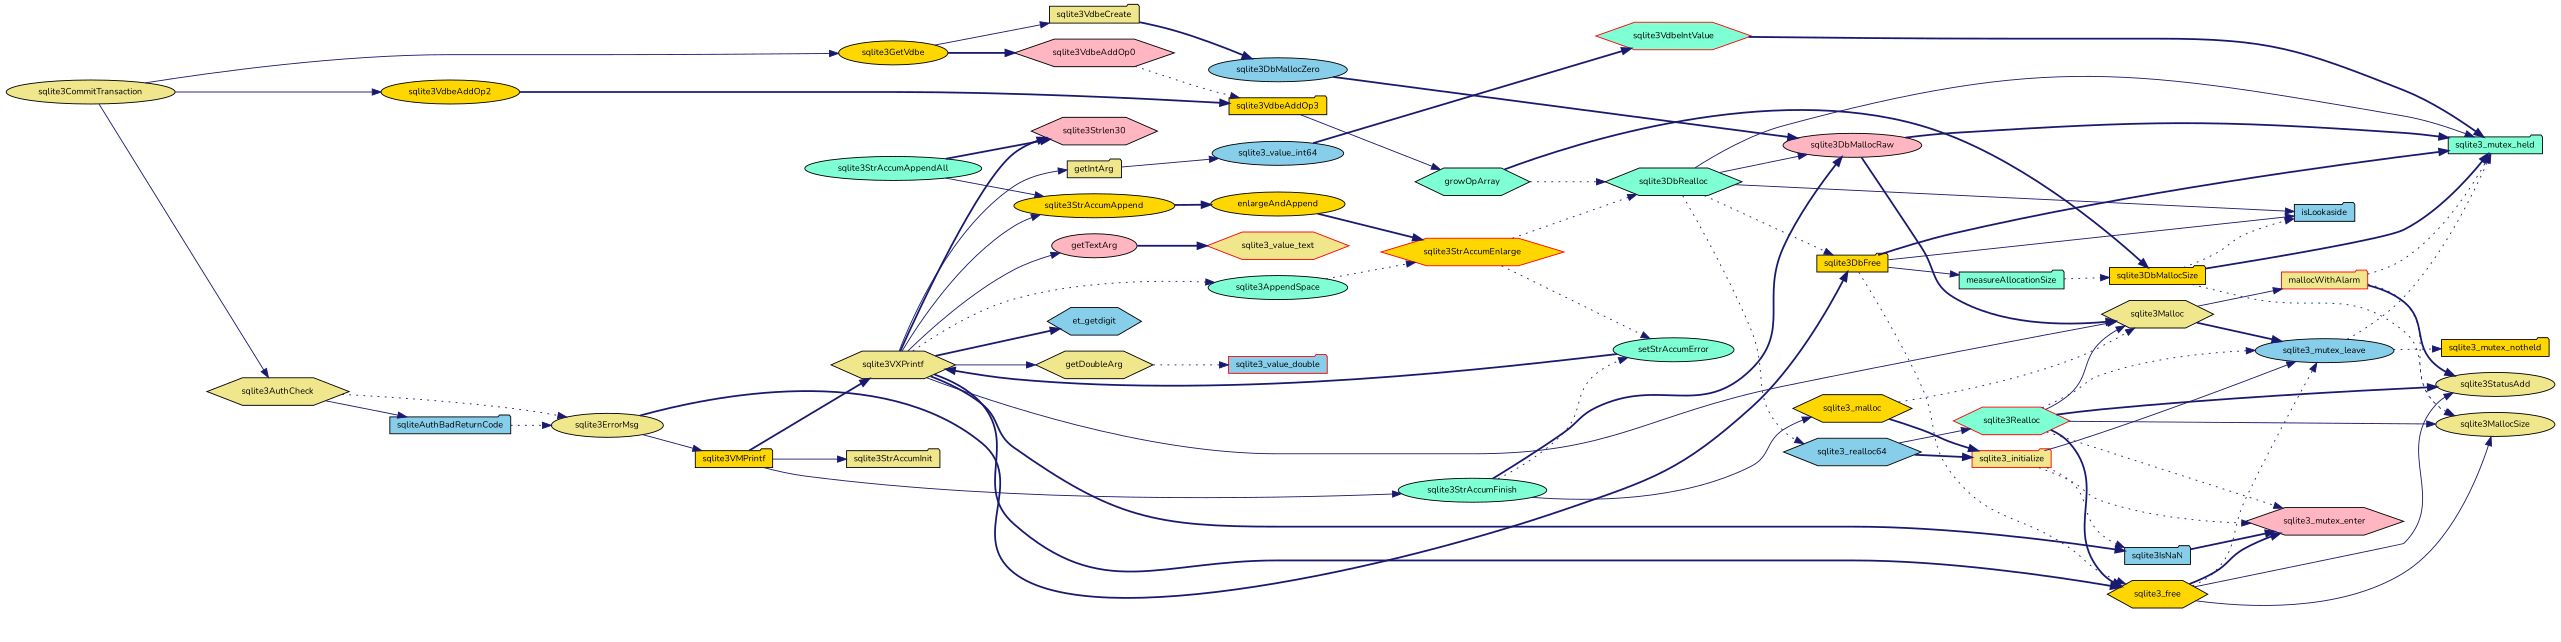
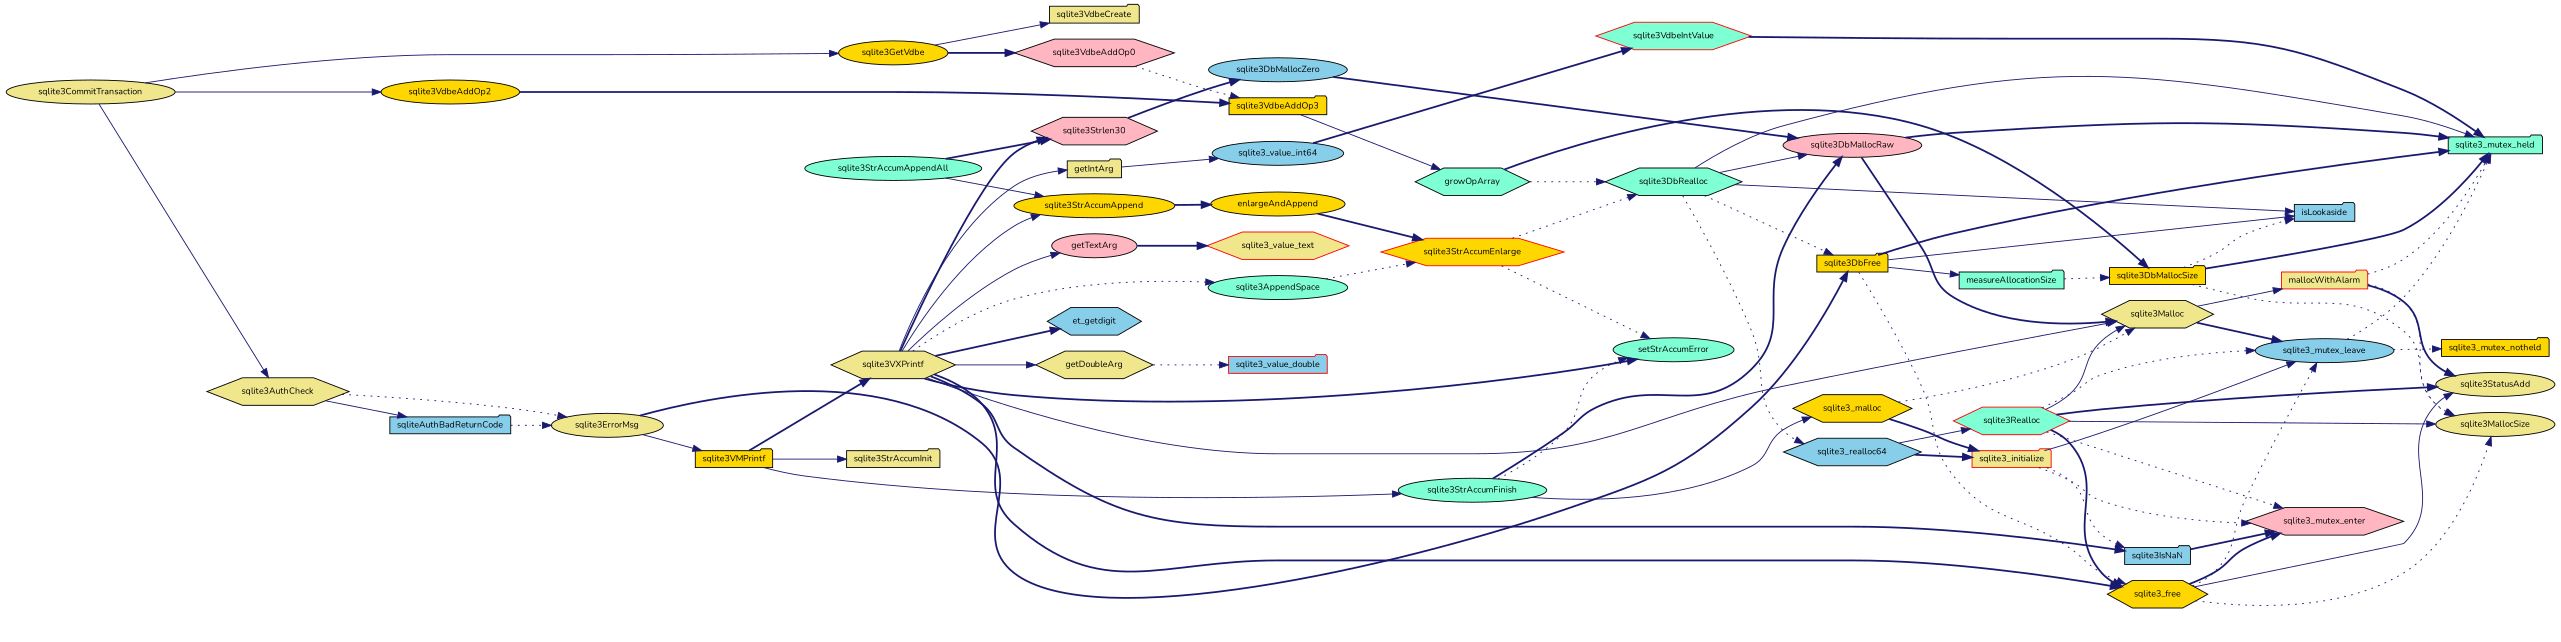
edge "sqlite3VdbeCreate" -> "sqlite3DbMallocZero": now "sqlite3Strlen30" -> "sqlite3DbMallocZero"
edge "setStrAccumError" -> "sqlite3VXPrintf": reversed
edge "sqlite3_free" -> "sqlite3MallocSize": style solid -> dotted
